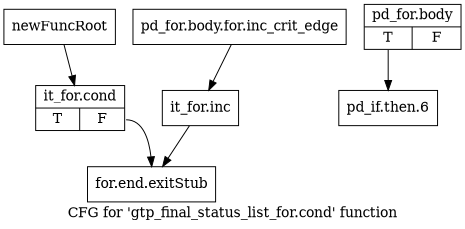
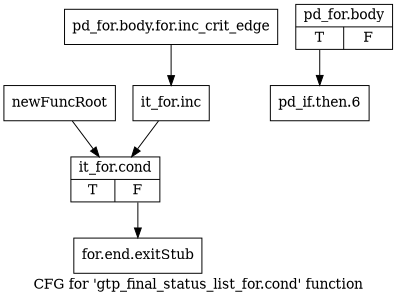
edge "it_for.inc" -> "for.end.exitStub": now "it_for.inc" -> "it_for.cond"
